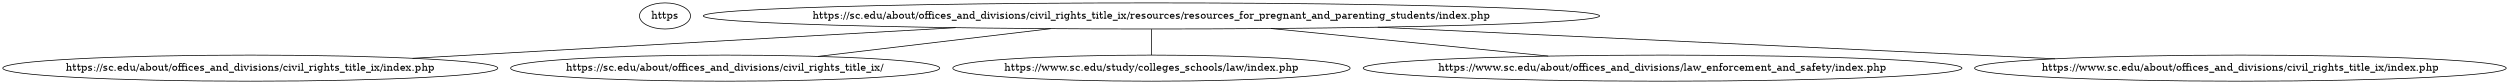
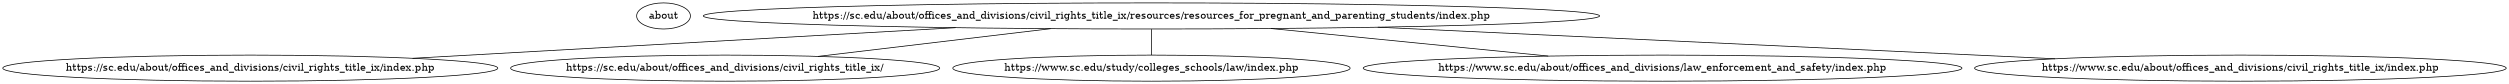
node "https": label "https" -> "about"
